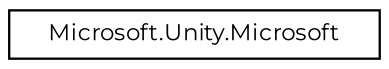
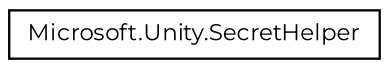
node "Microsoft.Unity.Microsoft": label "Microsoft.Unity.Microsoft" -> "Microsoft.Unity.SecretHelper"
